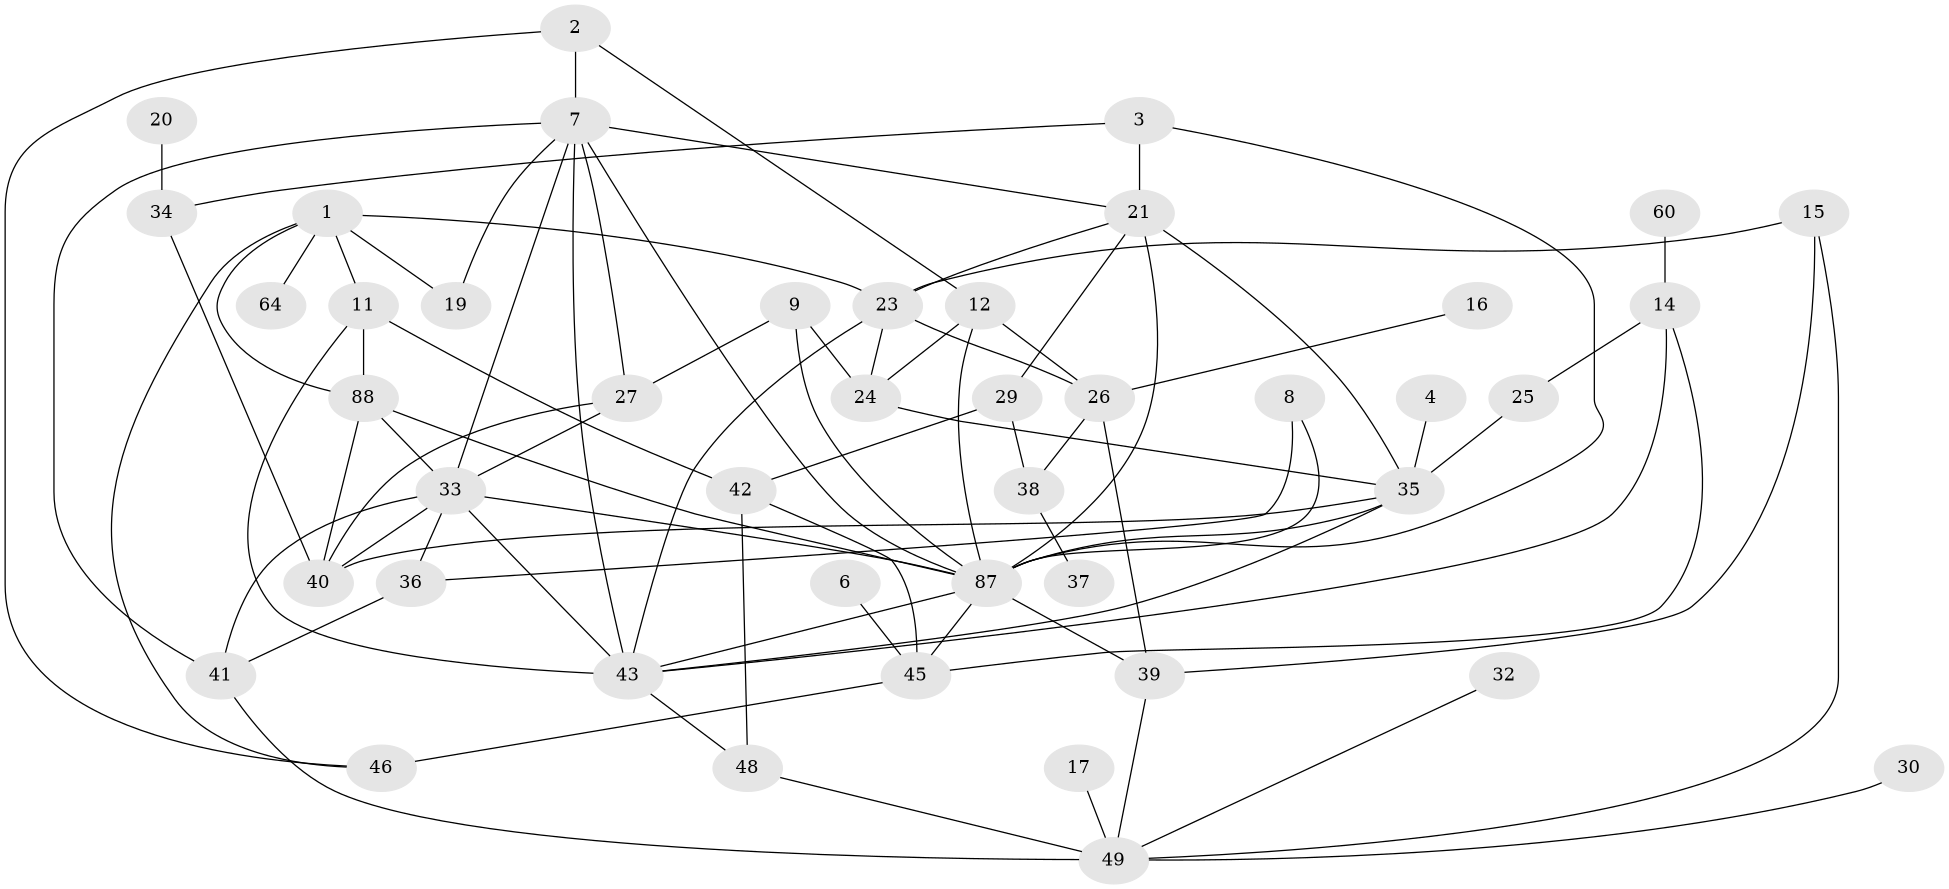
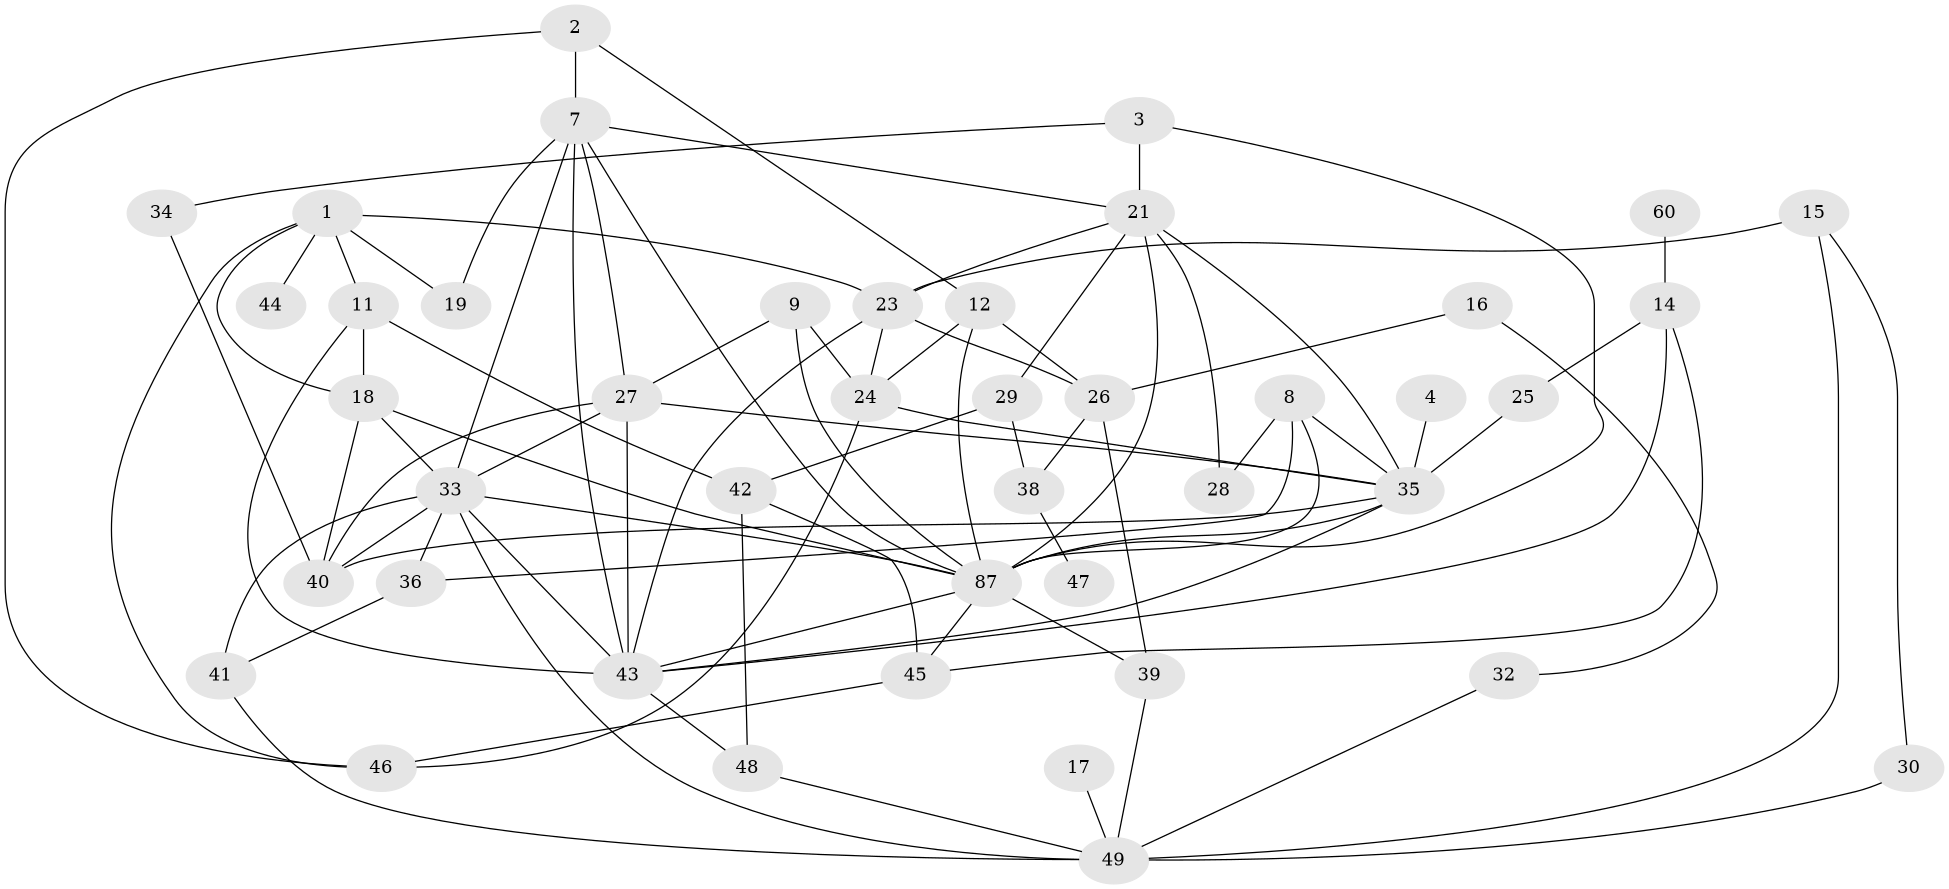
node "20": removed
edge "7" -- "41": removed
node "64": label "64" -> "44"
node "88": label "88" -> "18"
edge "27" -- "35": added
edge "8" -- "35": added
node "28": added
edge "16" -- "32": added
edge "27" -- "43": added
node "6": removed
node "37": label "37" -> "47"
edge "15" -- "39": now "15" -- "30"
edge "24" -- "46": added
edge "33" -- "49": added
